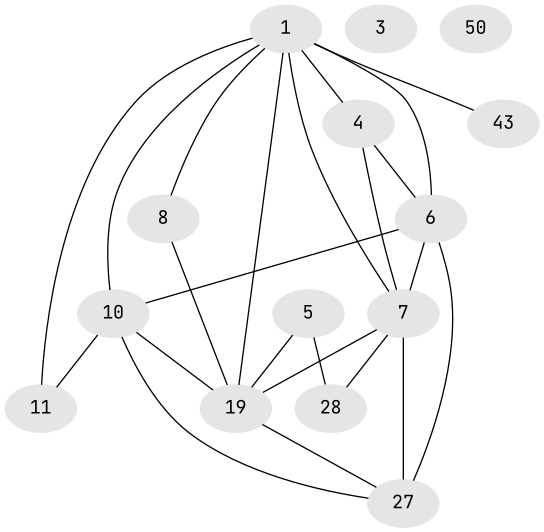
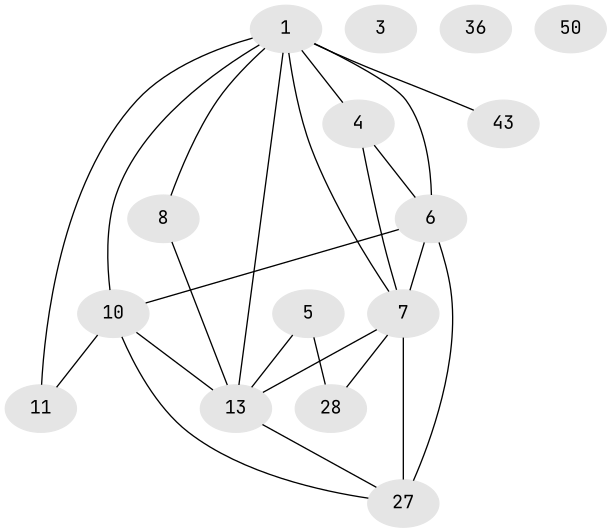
node "36": added
node "19": label "19" -> "13"
